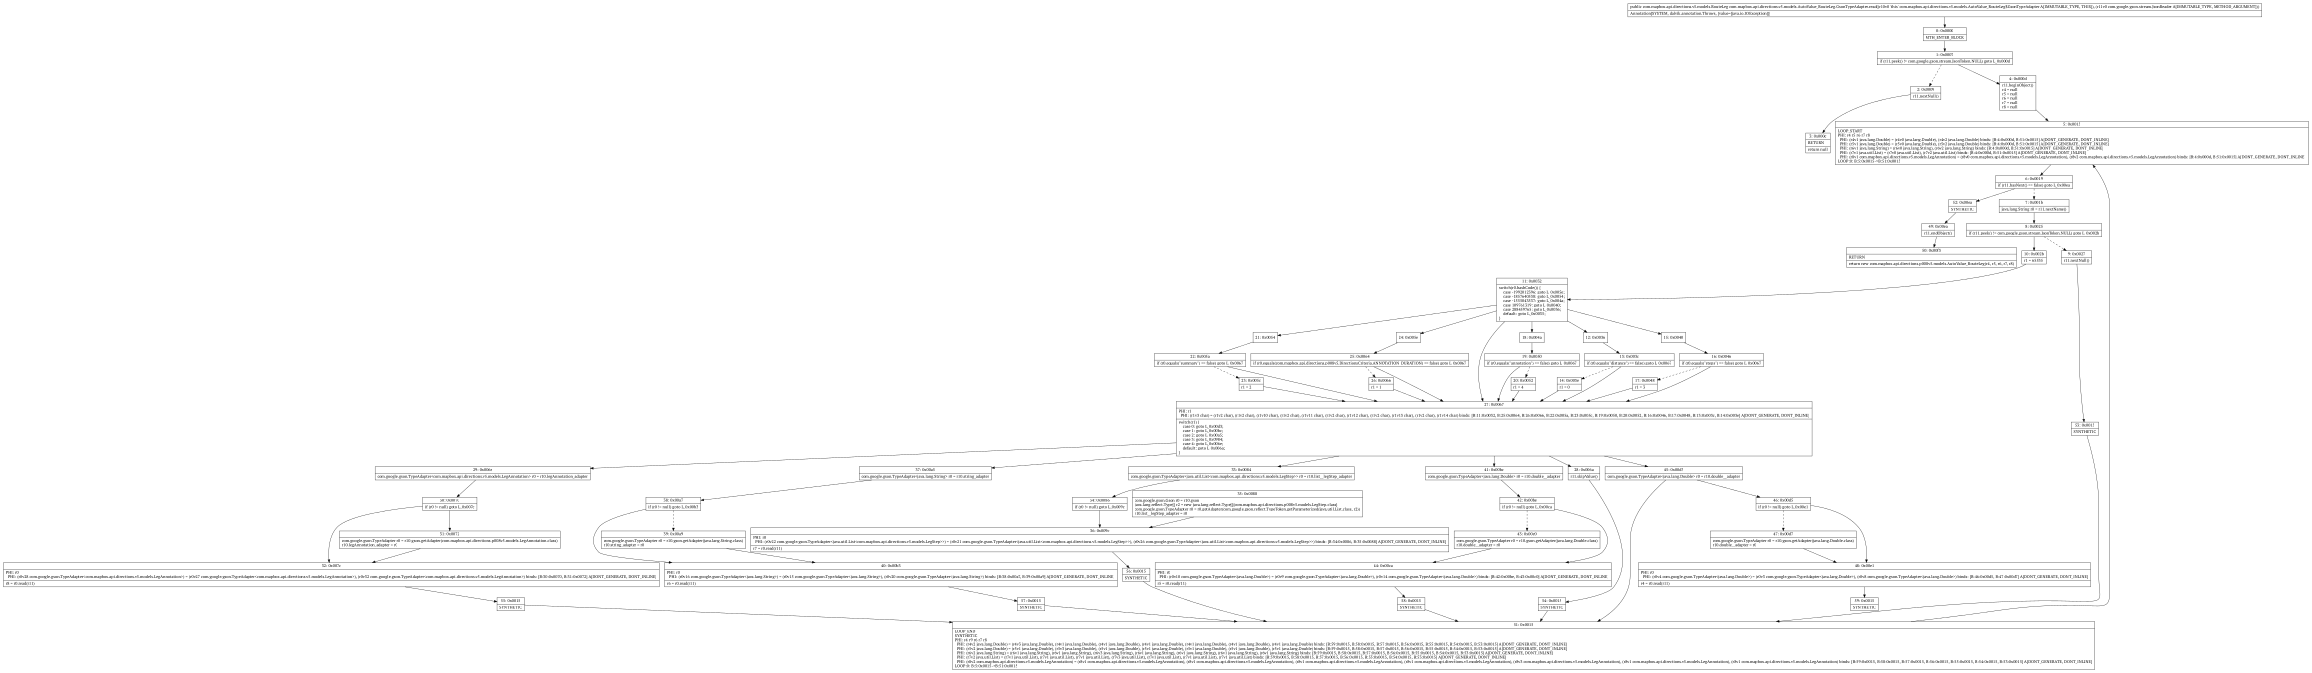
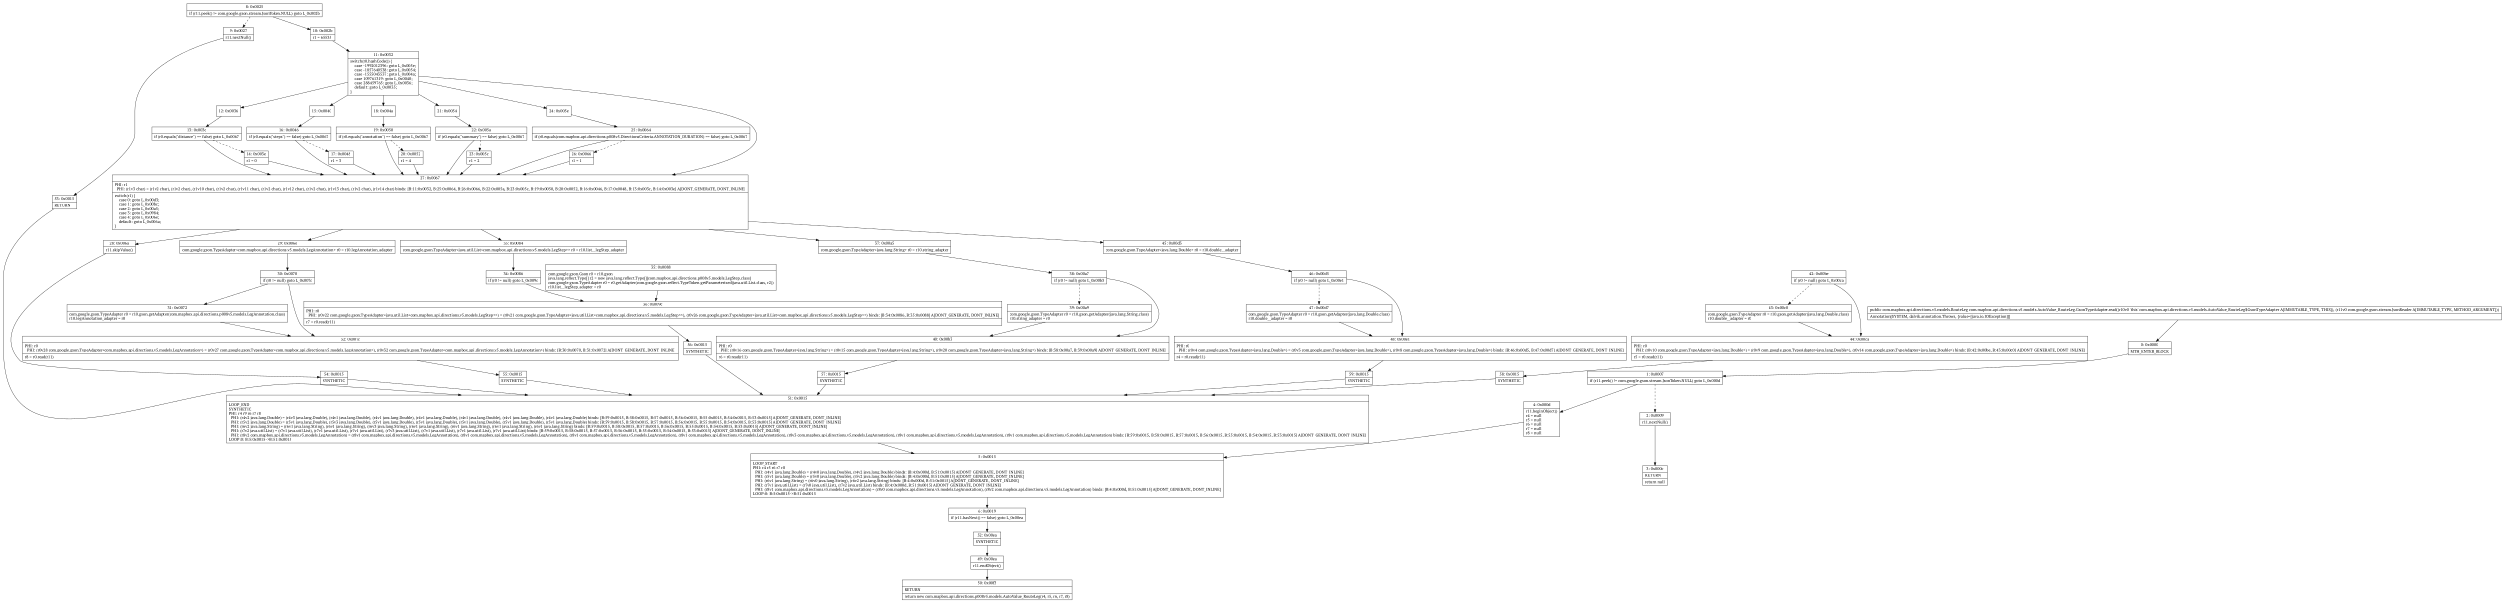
node "7: 0x001b": removed
node "53: 0x0015": text "SYNTHETIC" -> "RETURN"
node "41: 0x00bc": removed
edge "45: 0x00d3" -> "51: 0x0015": now "59: 0x0015" -> "51: 0x0015"
